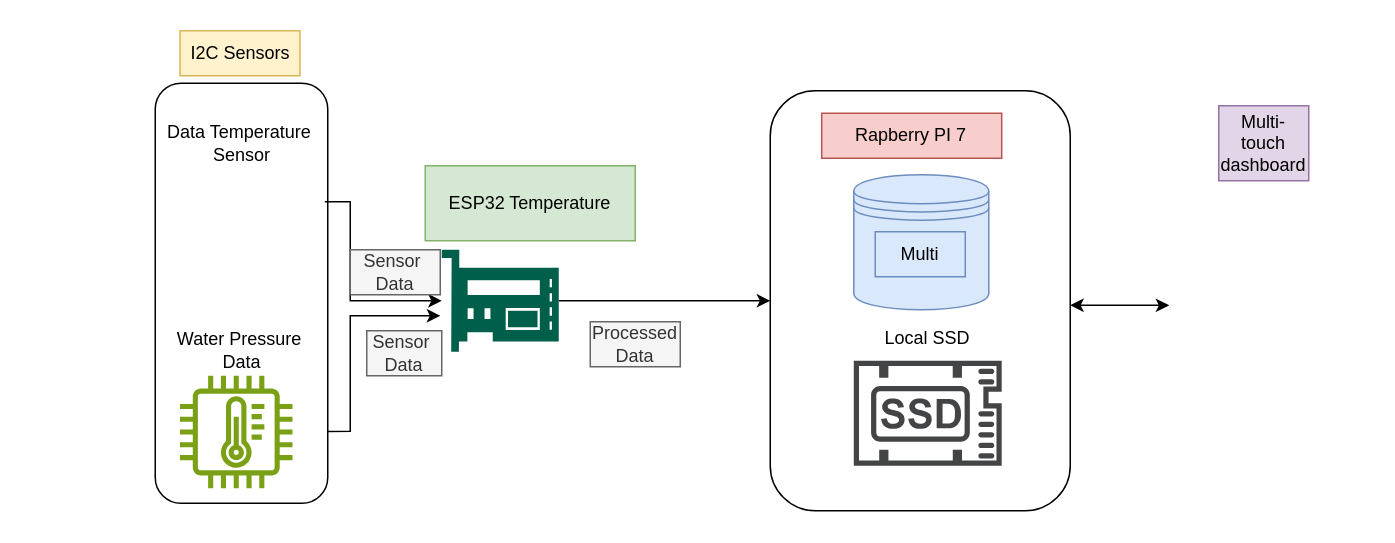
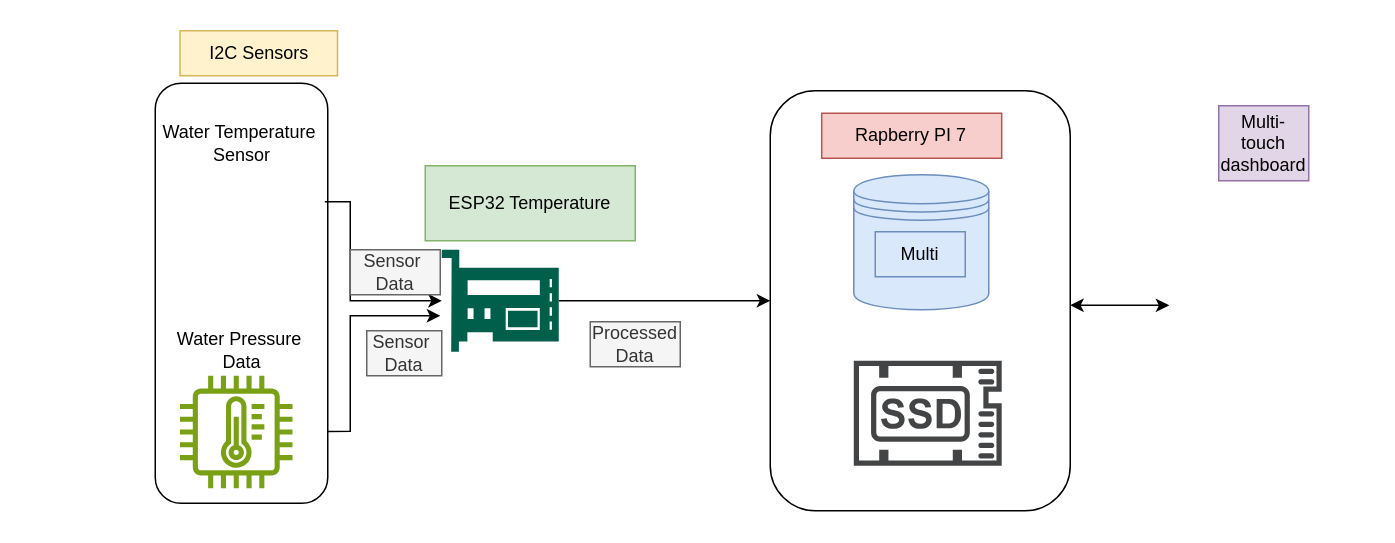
node "I2C Sensors": size 120x45 -> 158x45
node "Data Temperature Sensor": label "Data Temperature Sensor" -> "Water Temperature Sensor"
node "Local SSD": removed
